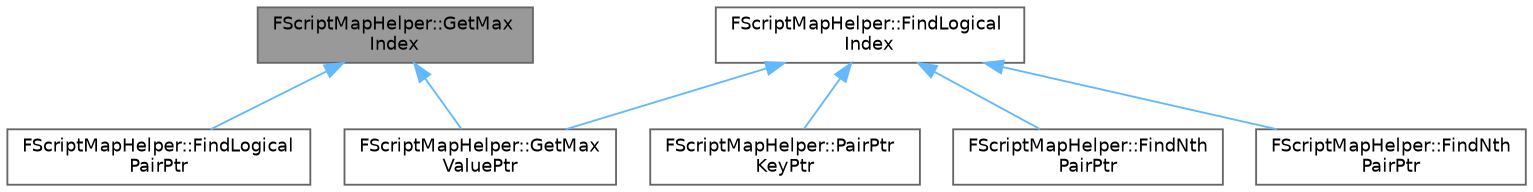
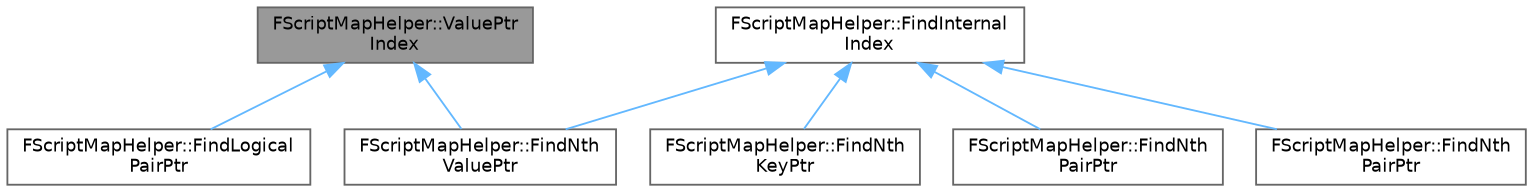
node "FScriptMapHelper::GetMax Index": label "FScriptMapHelper::GetMax Index" -> "FScriptMapHelper::ValuePtr Index"
node "FScriptMapHelper::FindLogical Index": label "FScriptMapHelper::FindLogical Index" -> "FScriptMapHelper::FindInternal Index"
node "FScriptMapHelper::GetMax ValuePtr": label "FScriptMapHelper::GetMax ValuePtr" -> "FScriptMapHelper::FindNth ValuePtr"
node "FScriptMapHelper::PairPtr KeyPtr": label "FScriptMapHelper::PairPtr KeyPtr" -> "FScriptMapHelper::FindNth KeyPtr"
